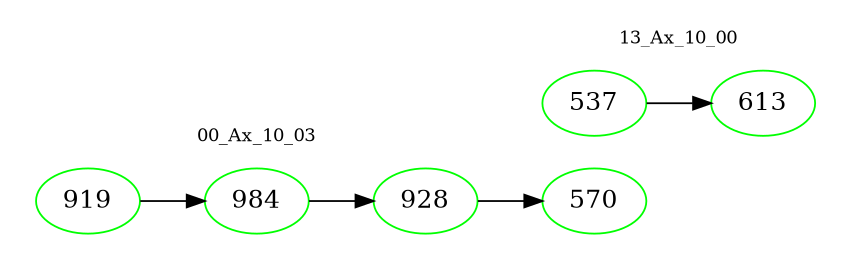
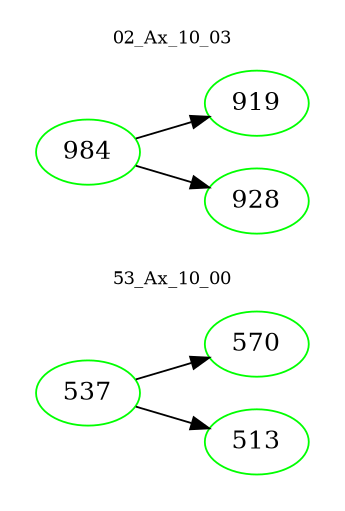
cluster "13_Ax_10_00": label "13_Ax_10_00" -> "53_Ax_10_00"
node "613": label "613" -> "513"
cluster "00_Ax_10_03": label "00_Ax_10_03" -> "02_Ax_10_03"
edge "919" -> "984": reversed
edge "928" -> "570": now "537" -> "570"
